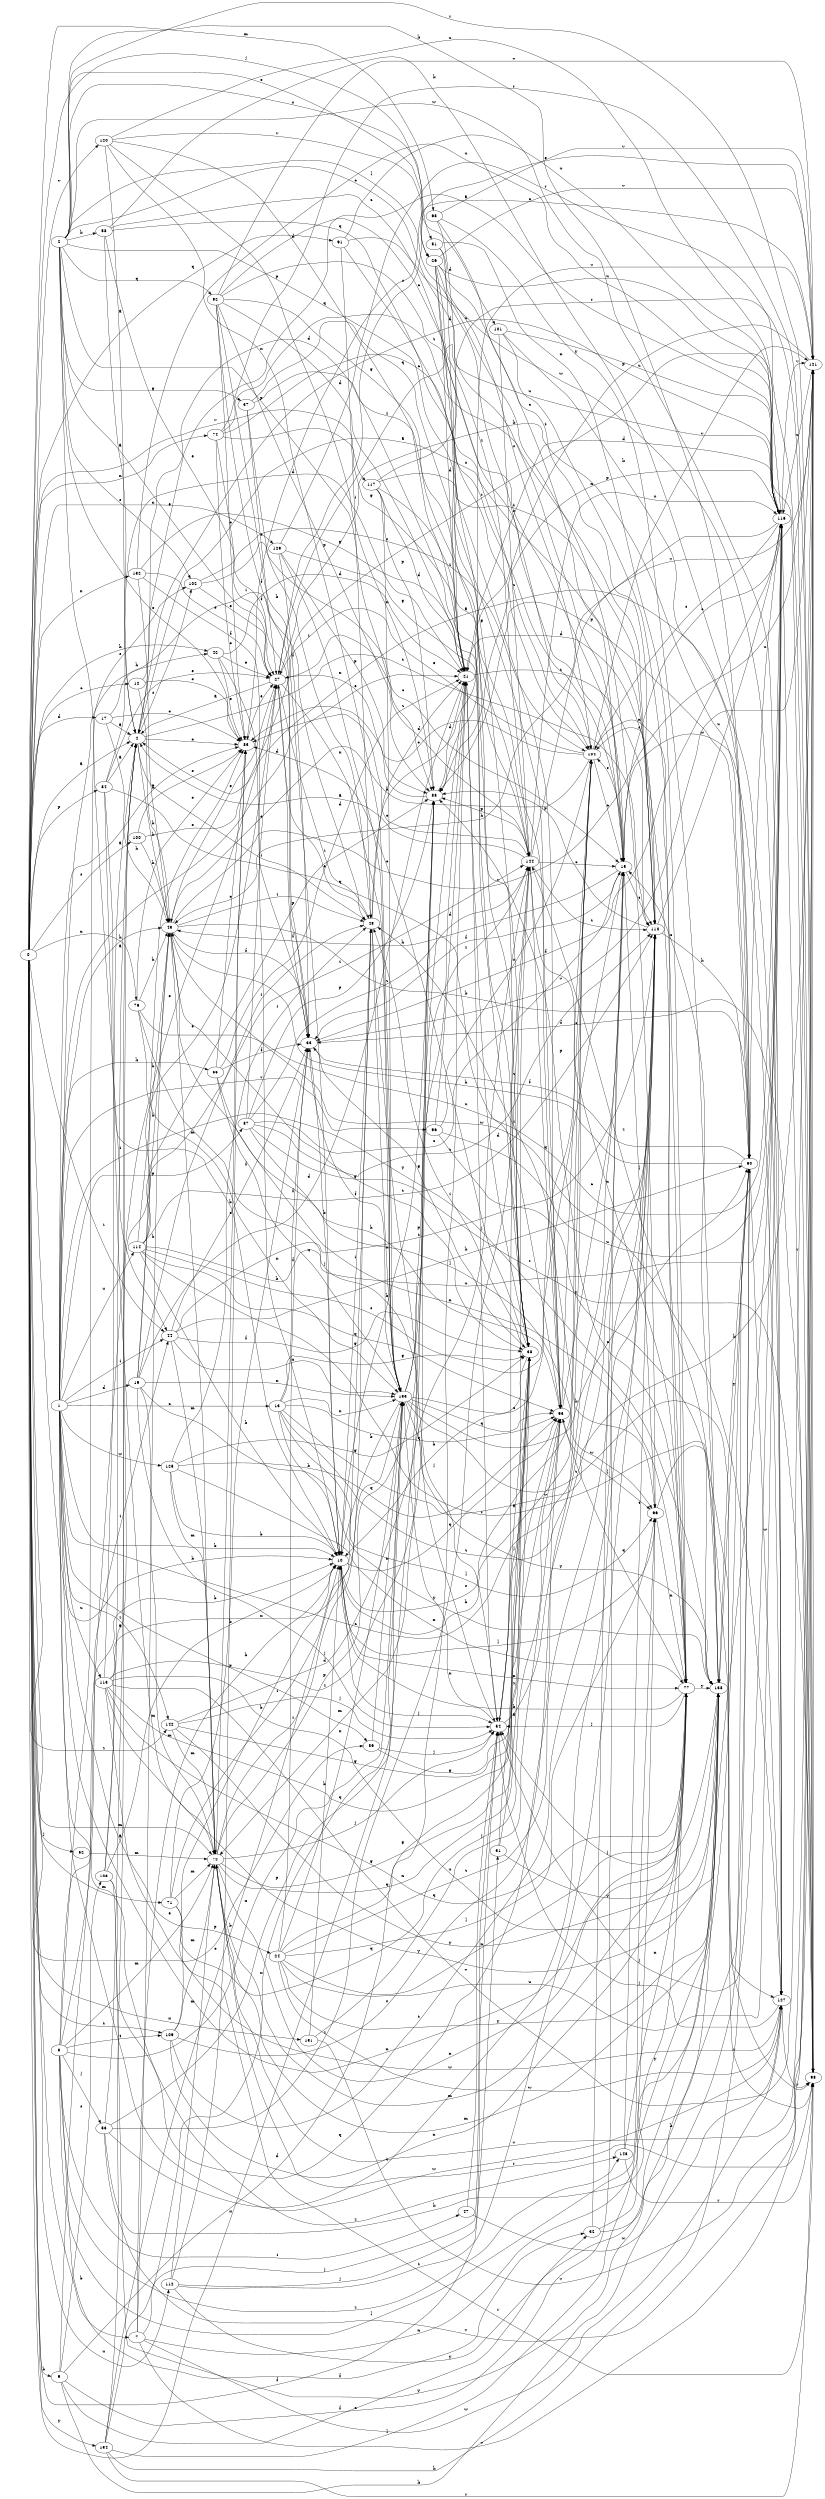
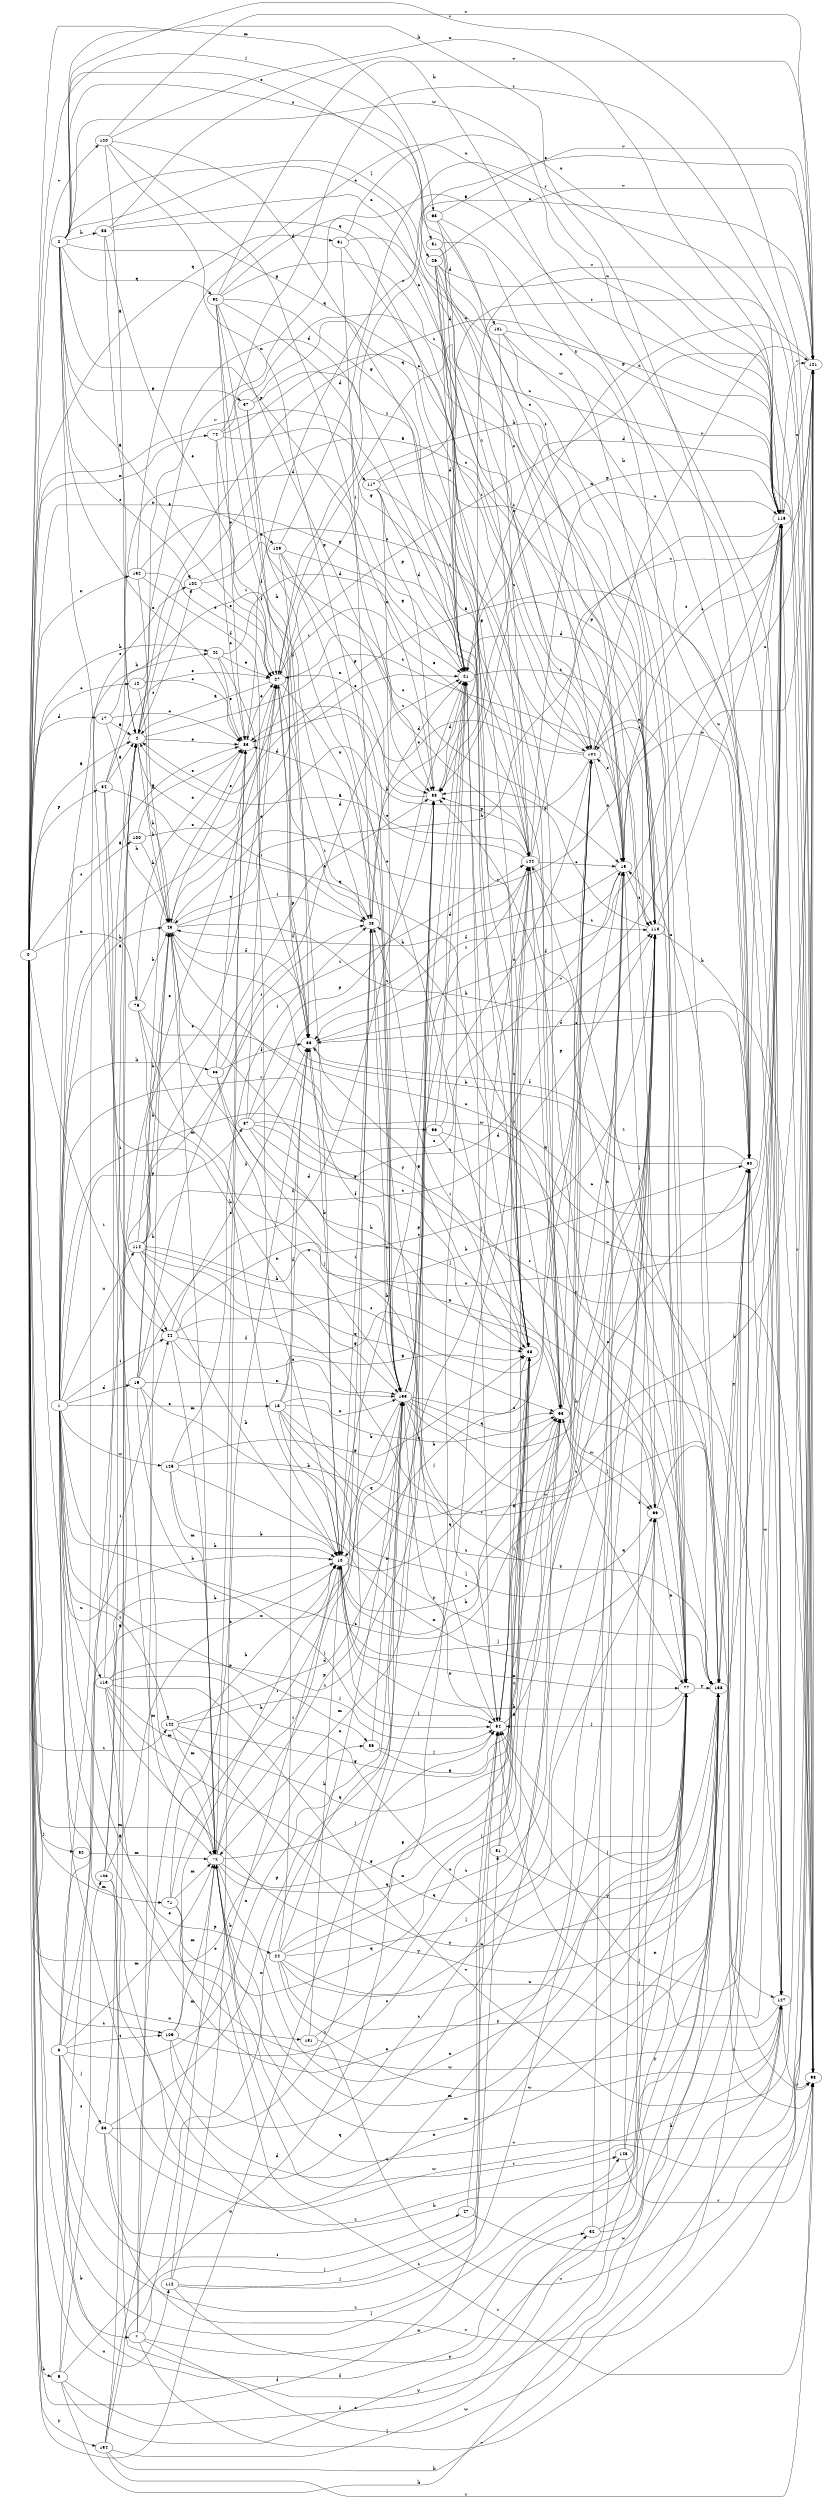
edge "120" -> "26": now "120" -> "121"
